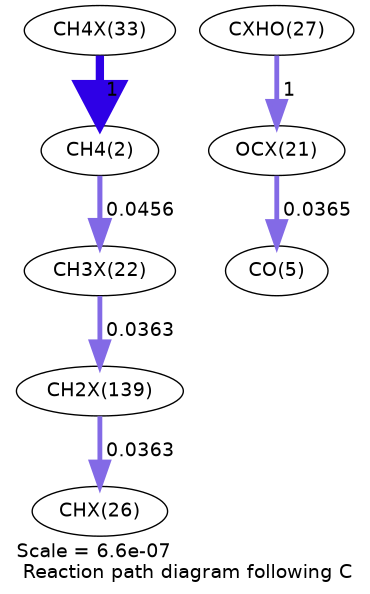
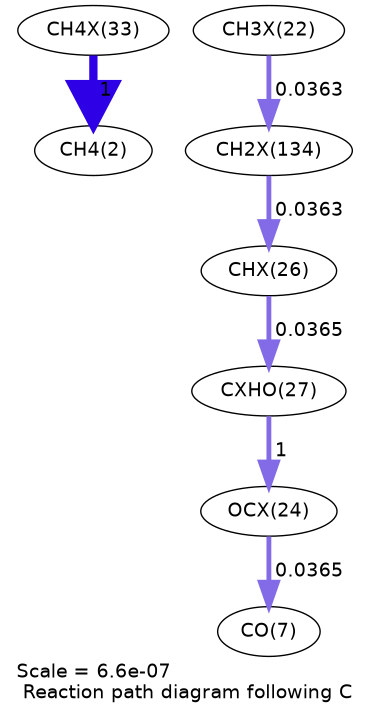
node "OCX(21)": label "OCX(21)" -> "OCX(24)"
edge "CH4(2)" -> "CH3X(22)": removed, label "0.0456"
node "CO(5)": label "CO(5)" -> "CO(7)"
edge "CHX(26)" -> "CXHO(27)": added, label "0.0365"
node "CH2X(139)": label "CH2X(139)" -> "CH2X(134)"
